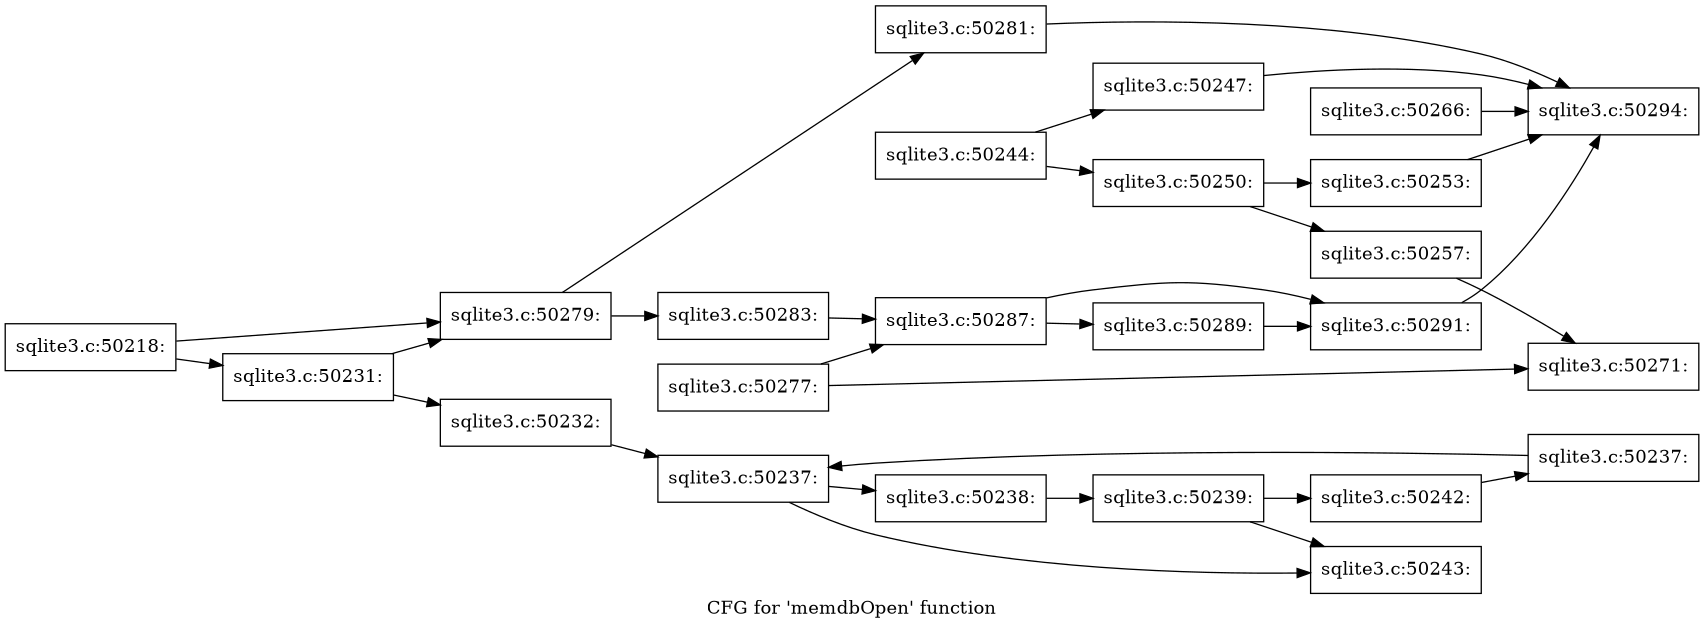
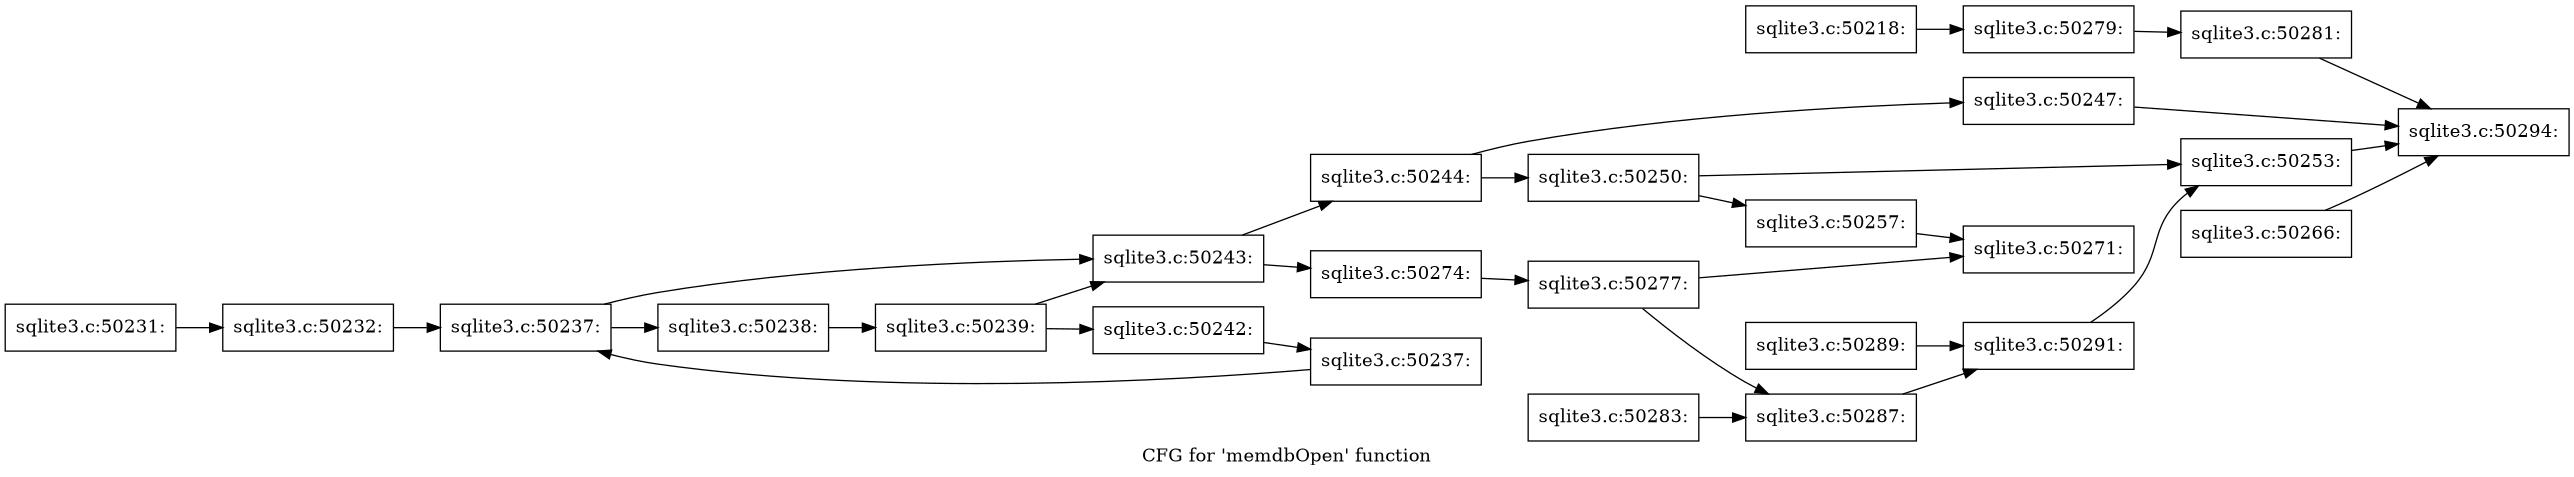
edge "sqlite3.c:50243:" -> "sqlite3.c:50244:": added
edge "sqlite3.c:50291:" -> "sqlite3.c:50294:": now "sqlite3.c:50291:" -> "sqlite3.c:50253:"
node "sqlite3.c:50274:": added
edge "sqlite3.c:50279:" -> "sqlite3.c:50283:": removed
edge "sqlite3.c:50287:" -> "sqlite3.c:50289:": removed
edge "sqlite3.c:50231:" -> "sqlite3.c:50279:": removed
edge "sqlite3.c:50218:" -> "sqlite3.c:50231:": removed
